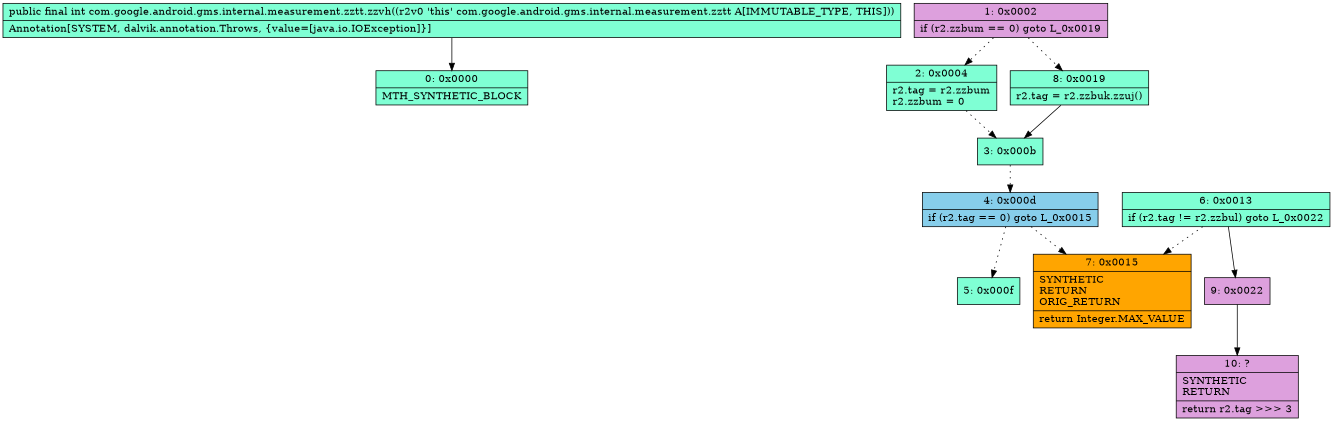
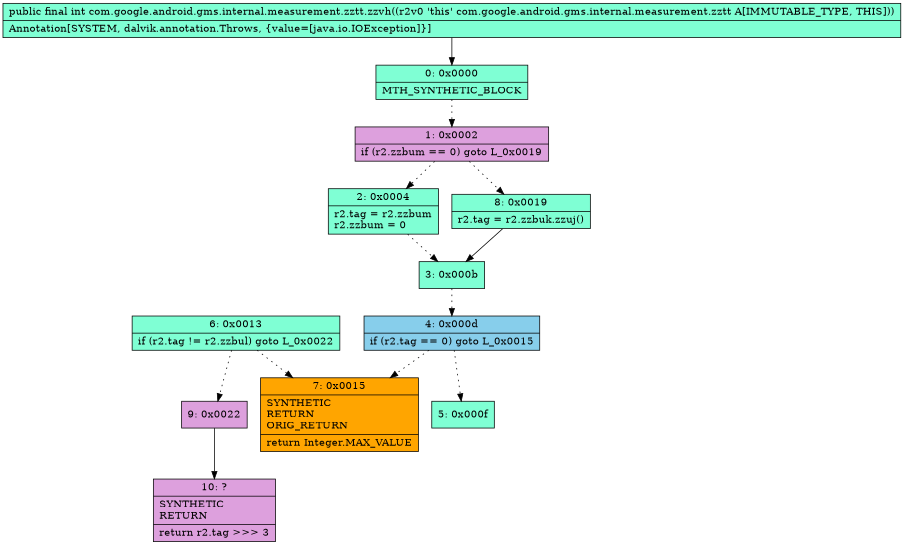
edge "0: 0x0000" -> "1: 0x0002": added
edge "6: 0x0013" -> "9: 0x0022": style solid -> dotted
